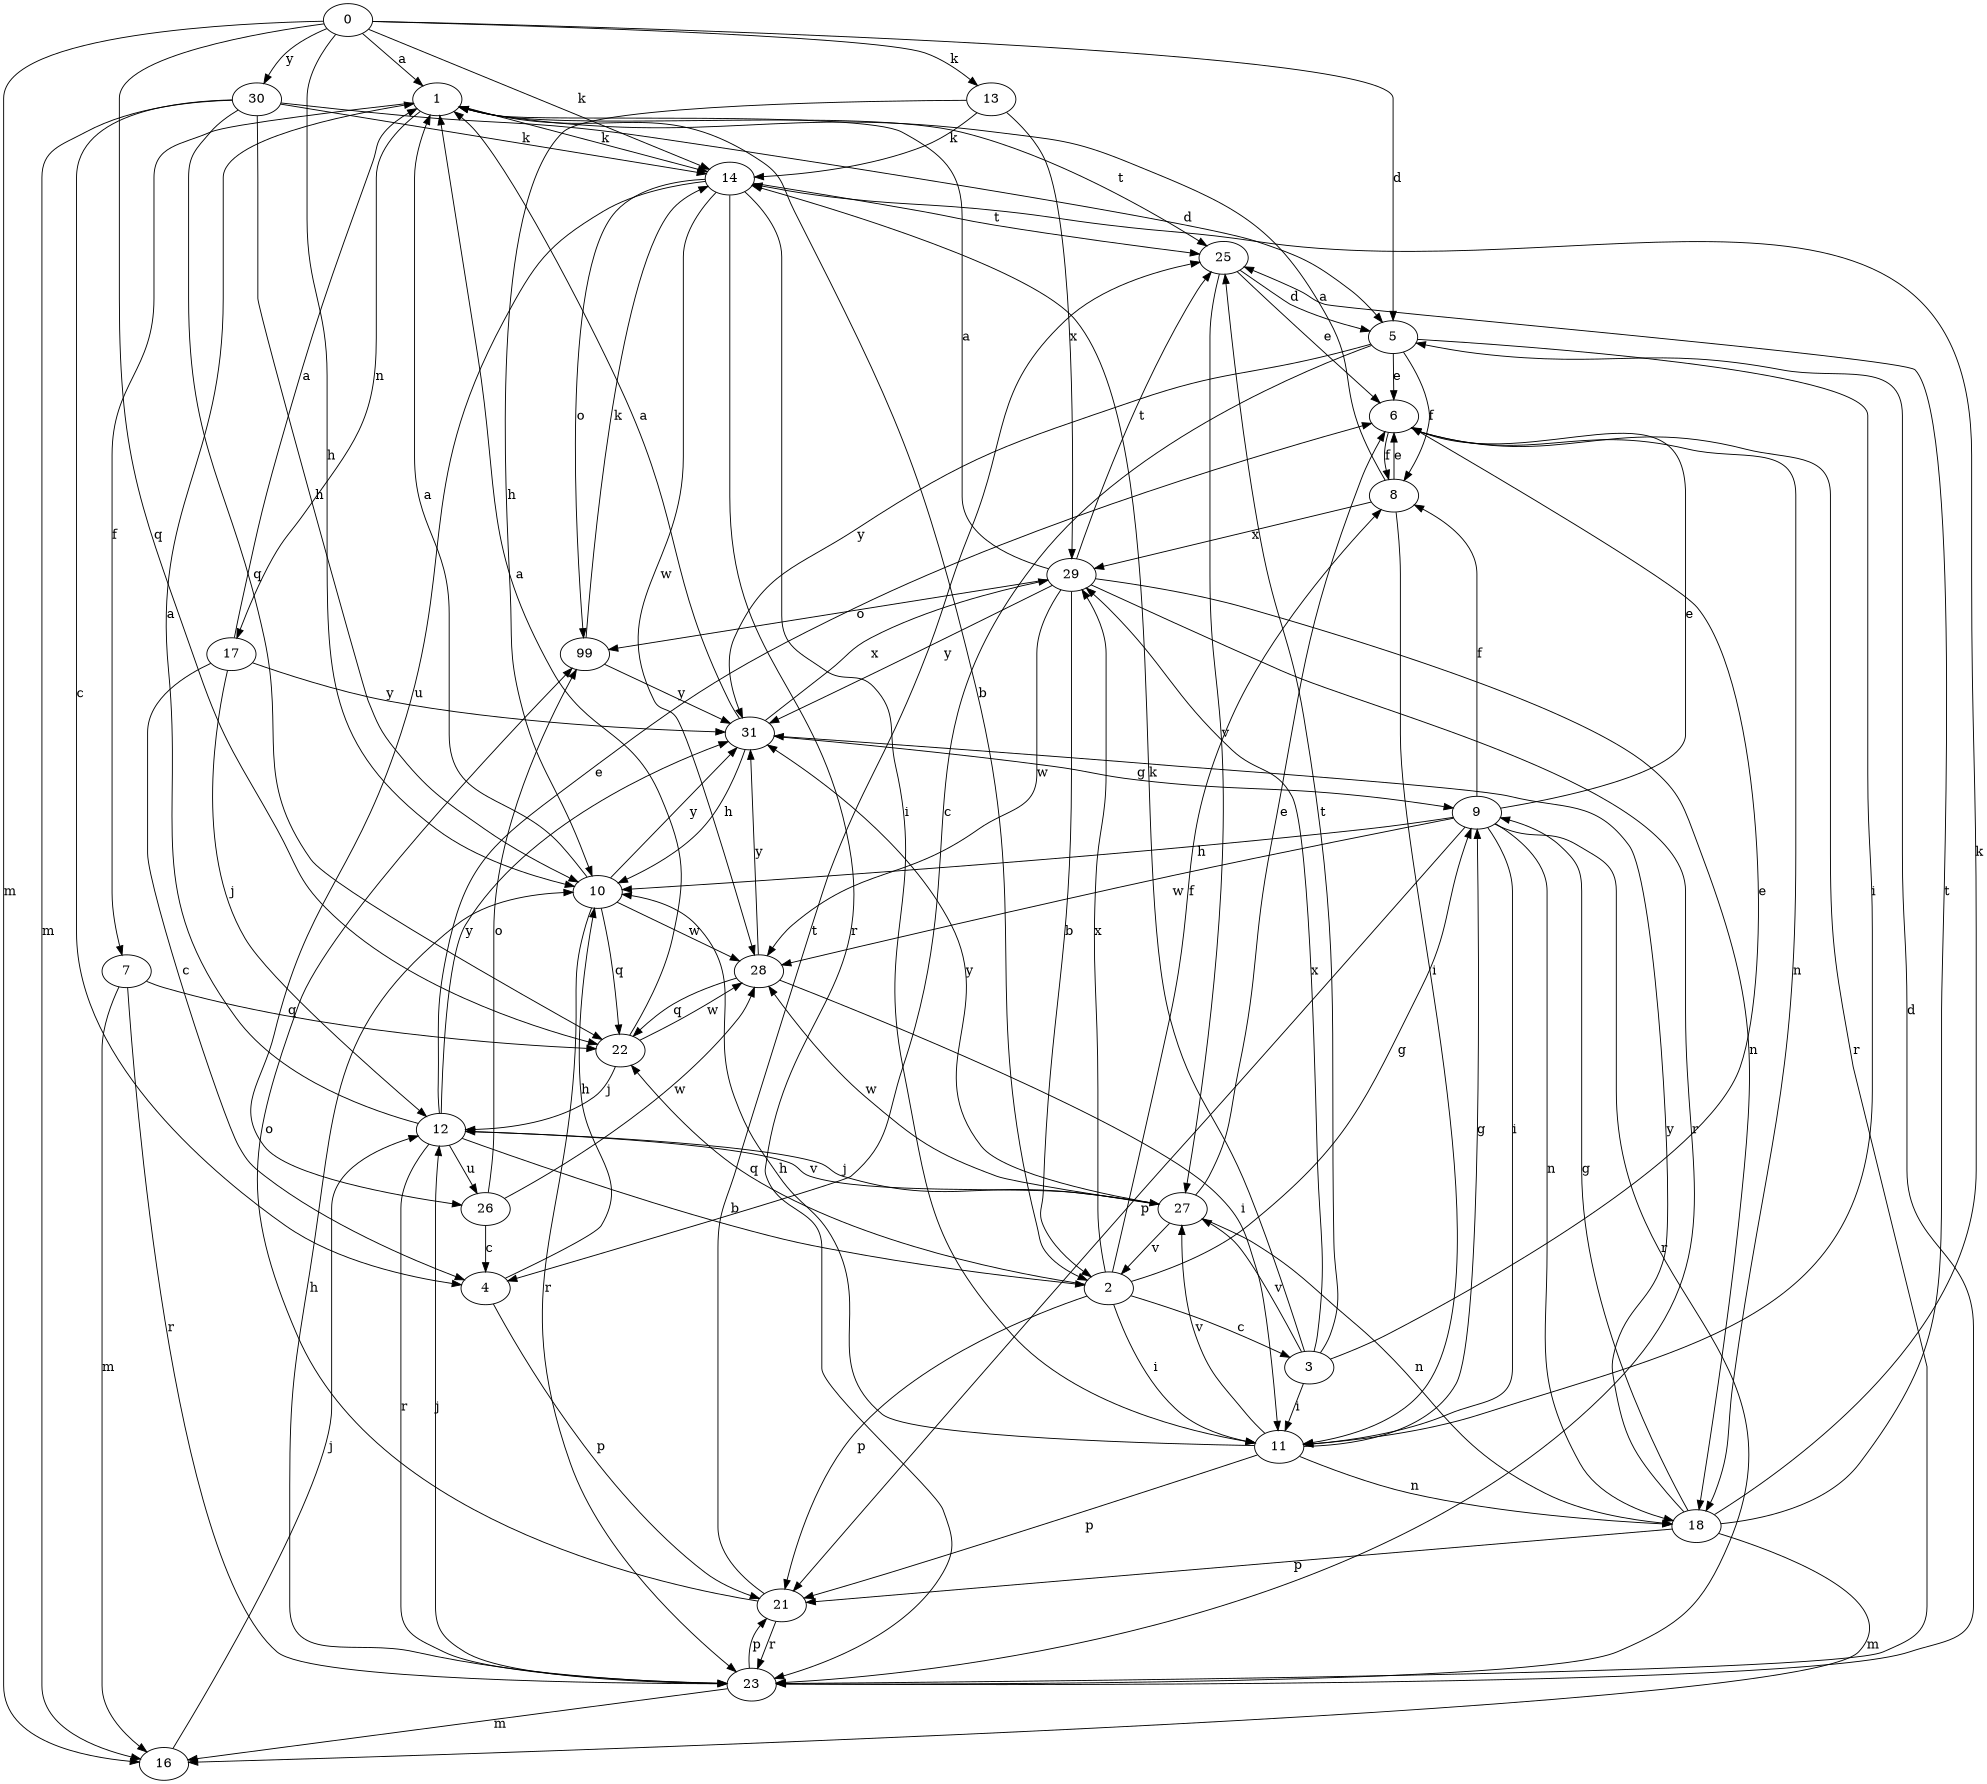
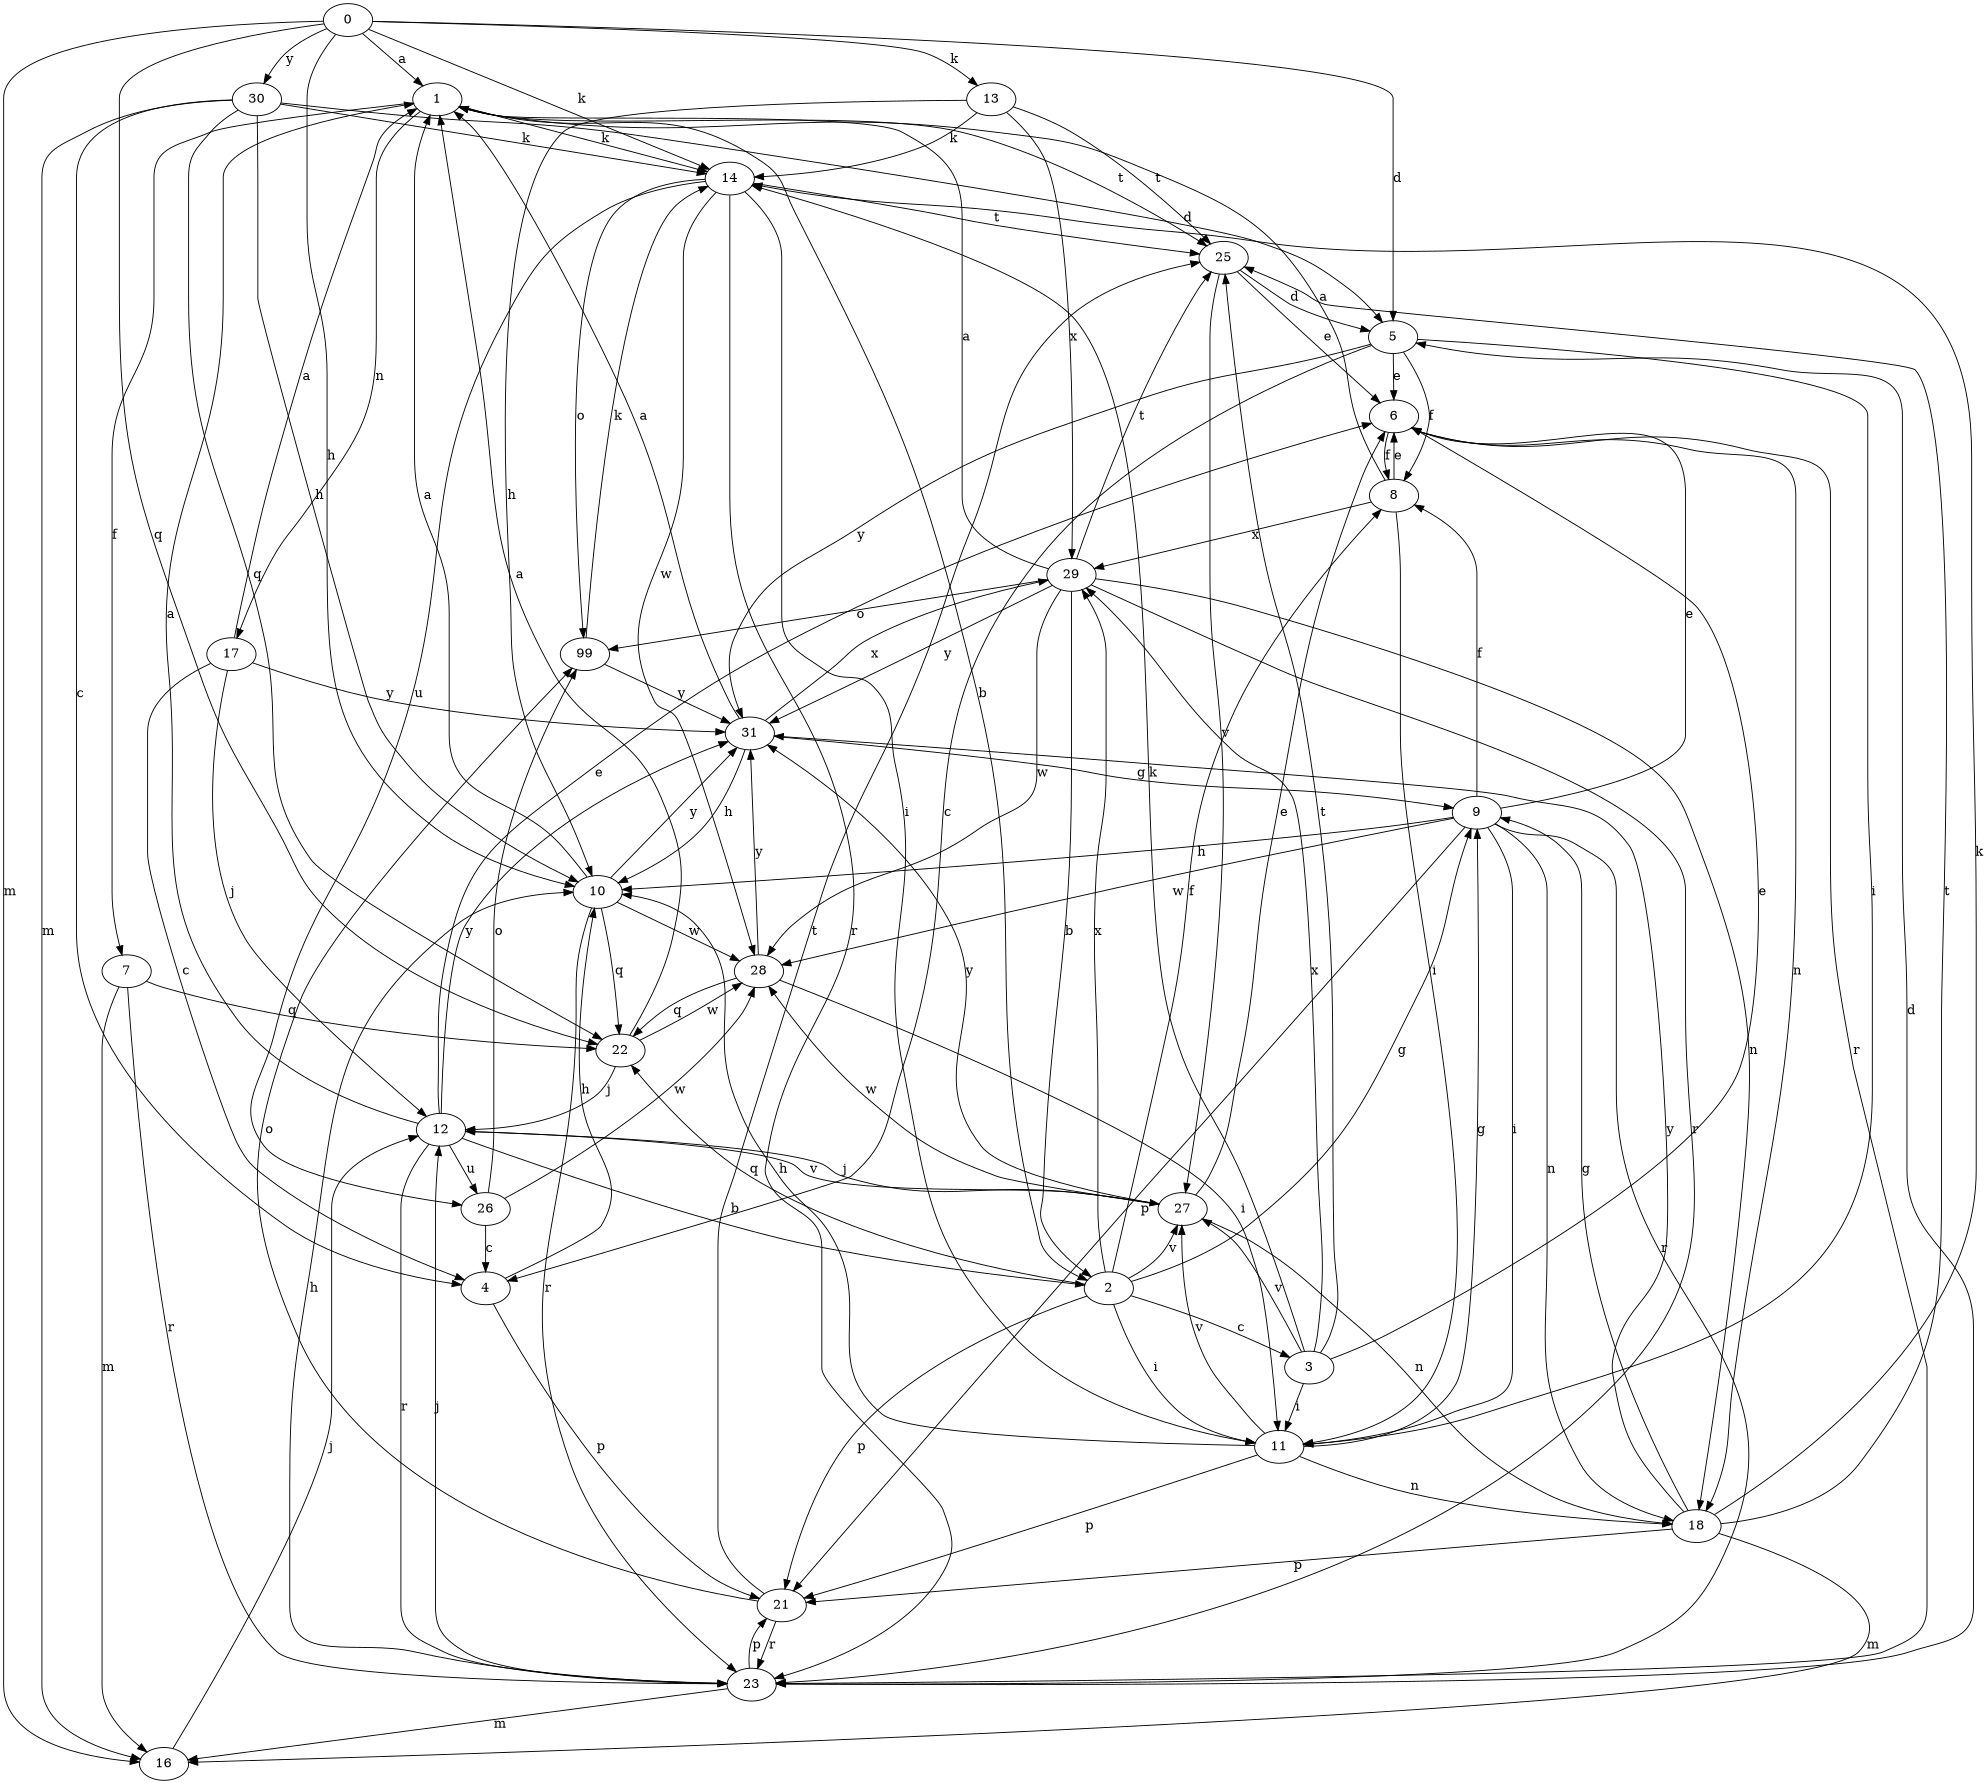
edge "13" -> "25": added, label "t"
edge "27" -> "2": reversed
